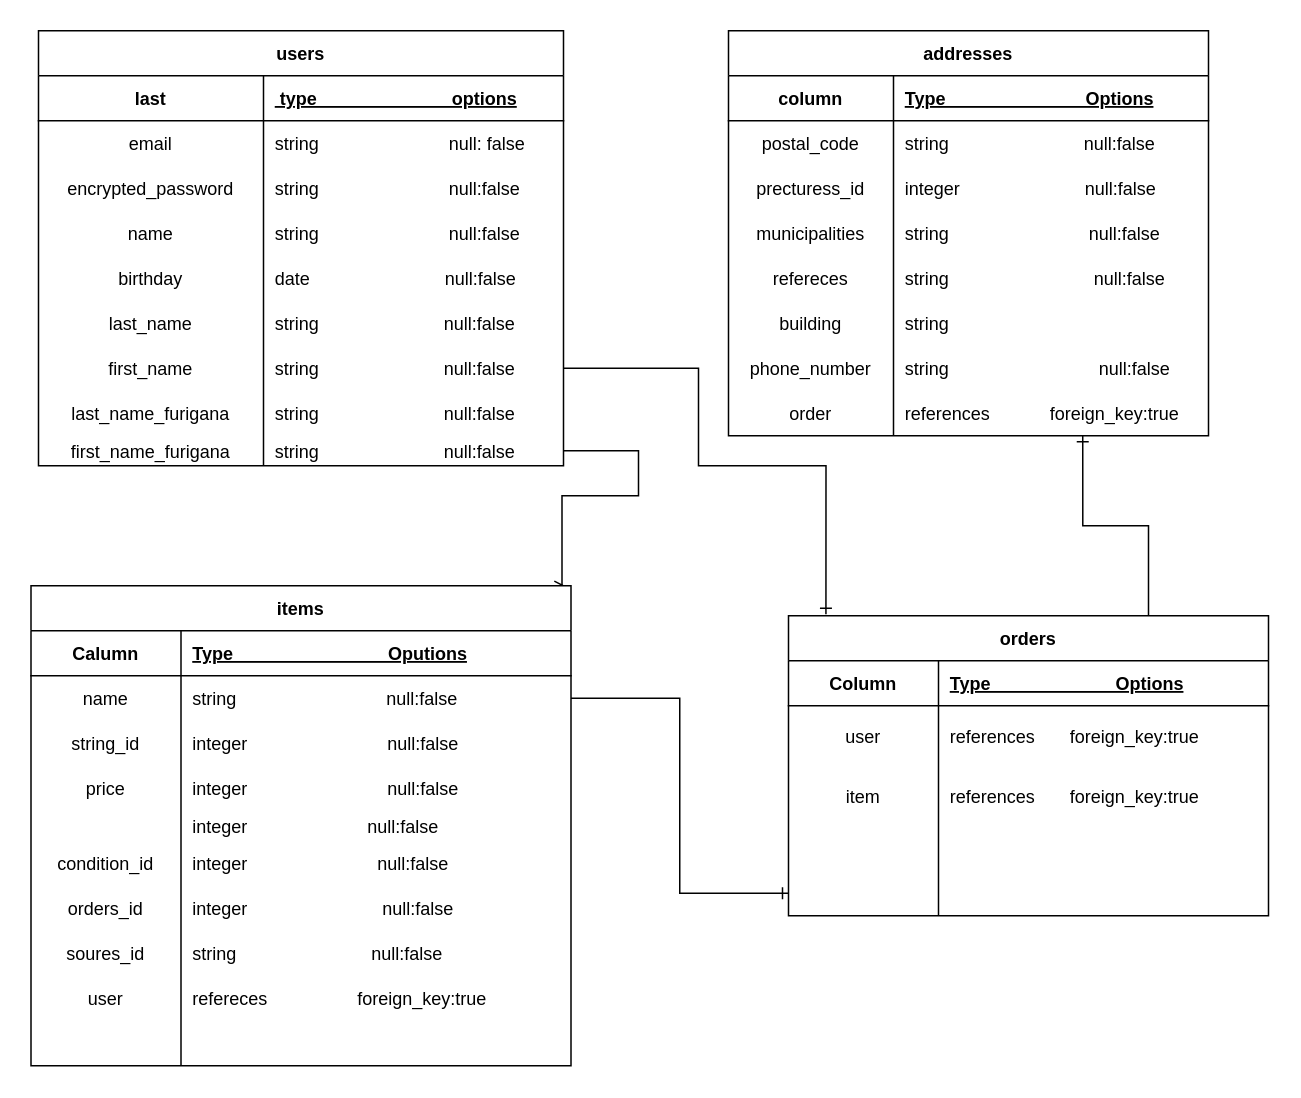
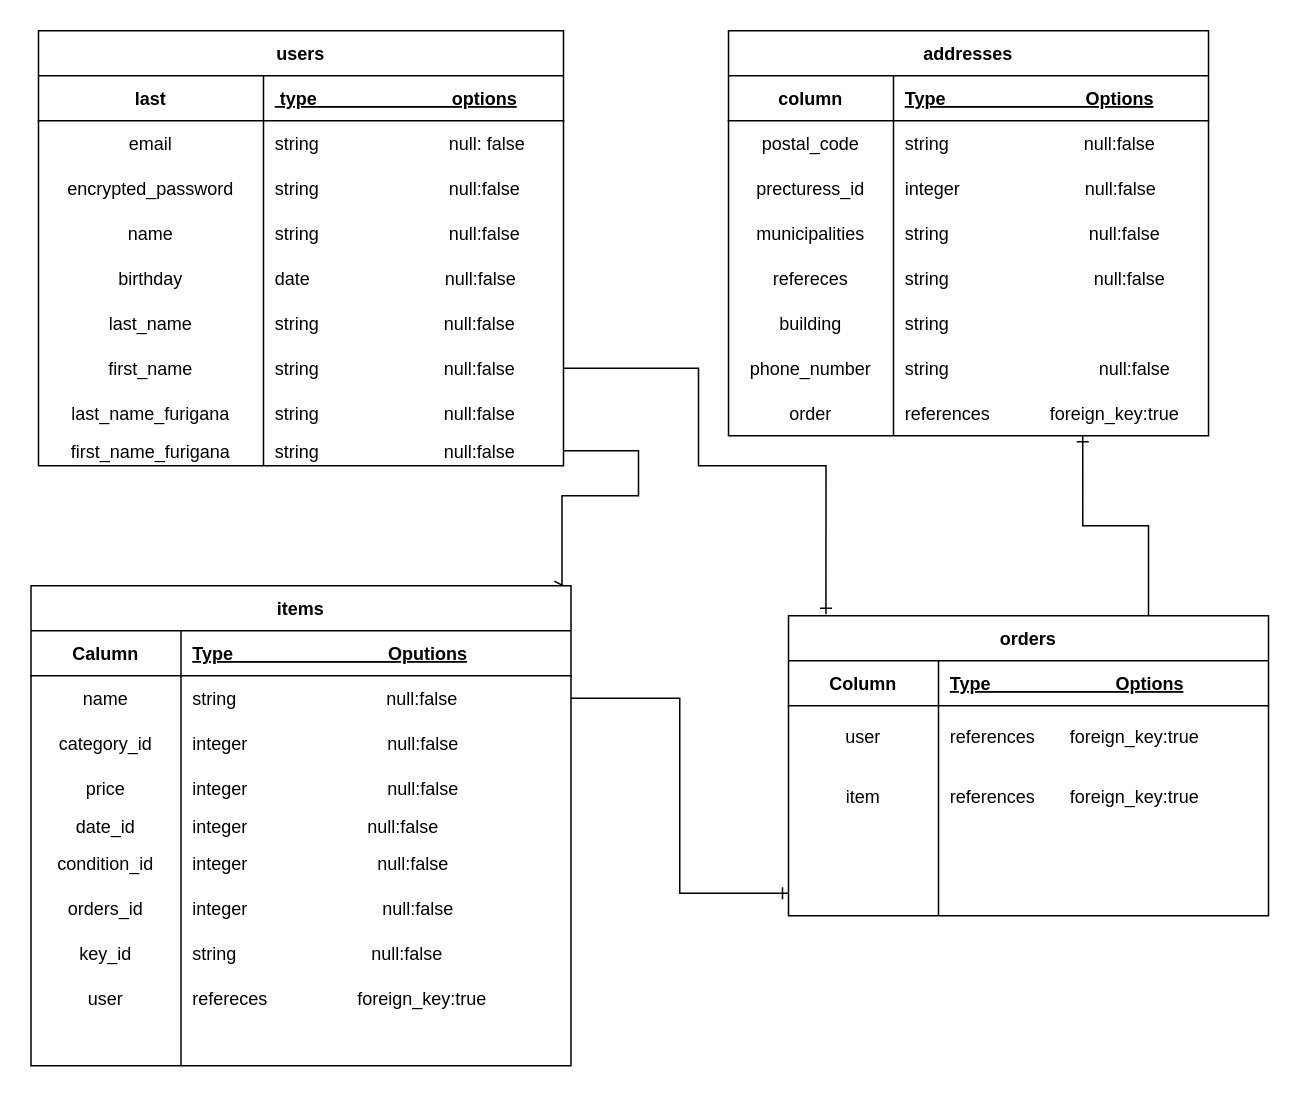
node "string_id": label "string_id" -> "category_id"
node "date_id": added
node "soures_id": label "soures_id" -> "key_id"
